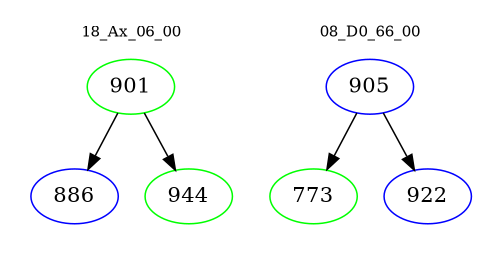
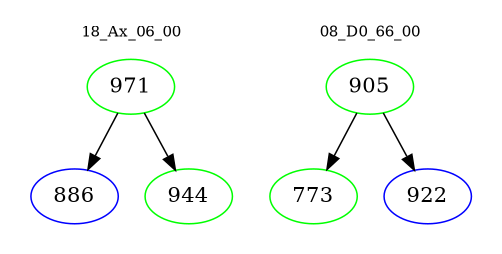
node "901": label "901" -> "971"
node "905": color blue -> green
